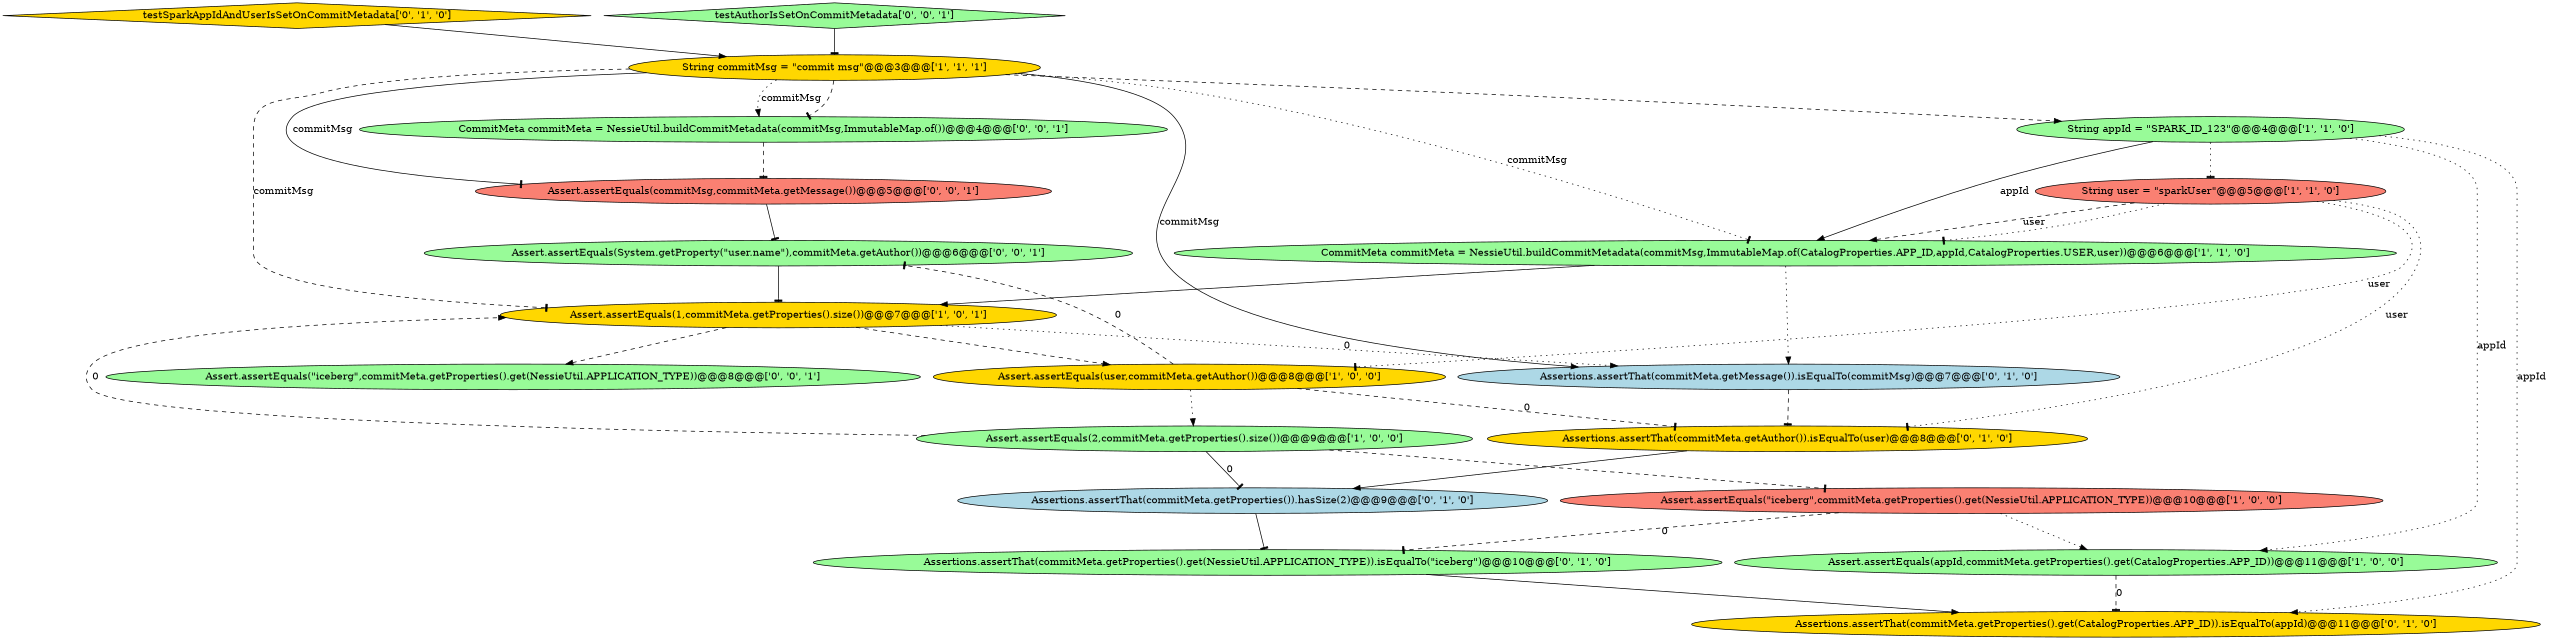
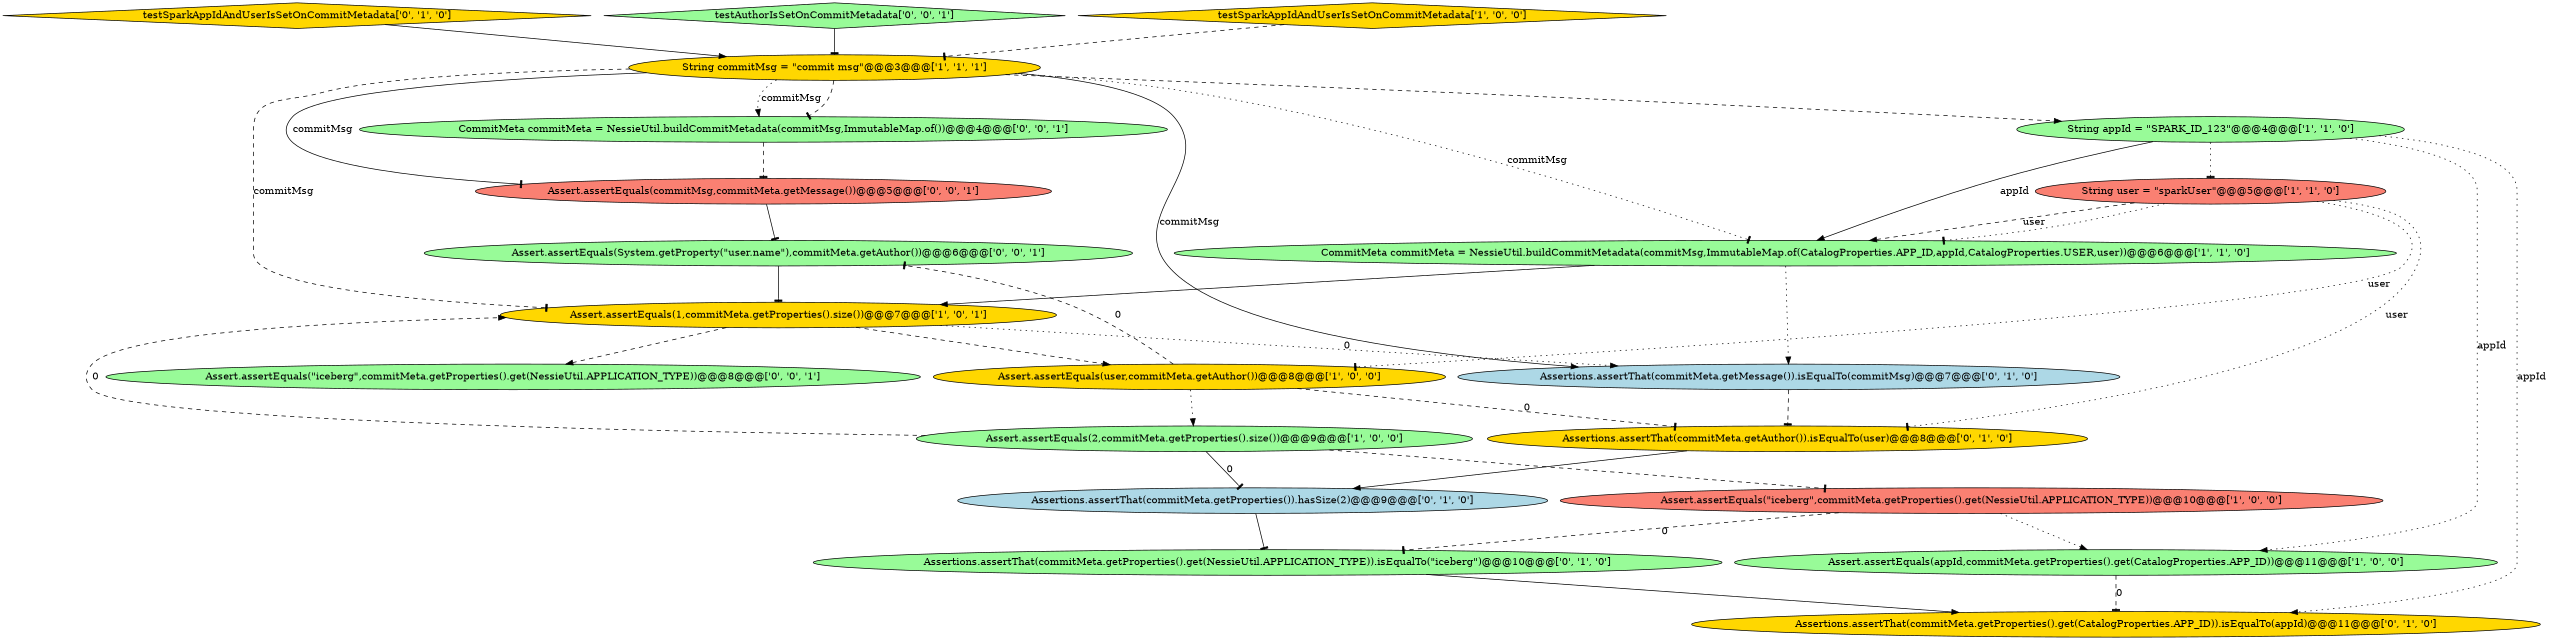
node "testSparkAppIdAndUserIsSetOnCommitMetadata['1', '0', '0']": added
